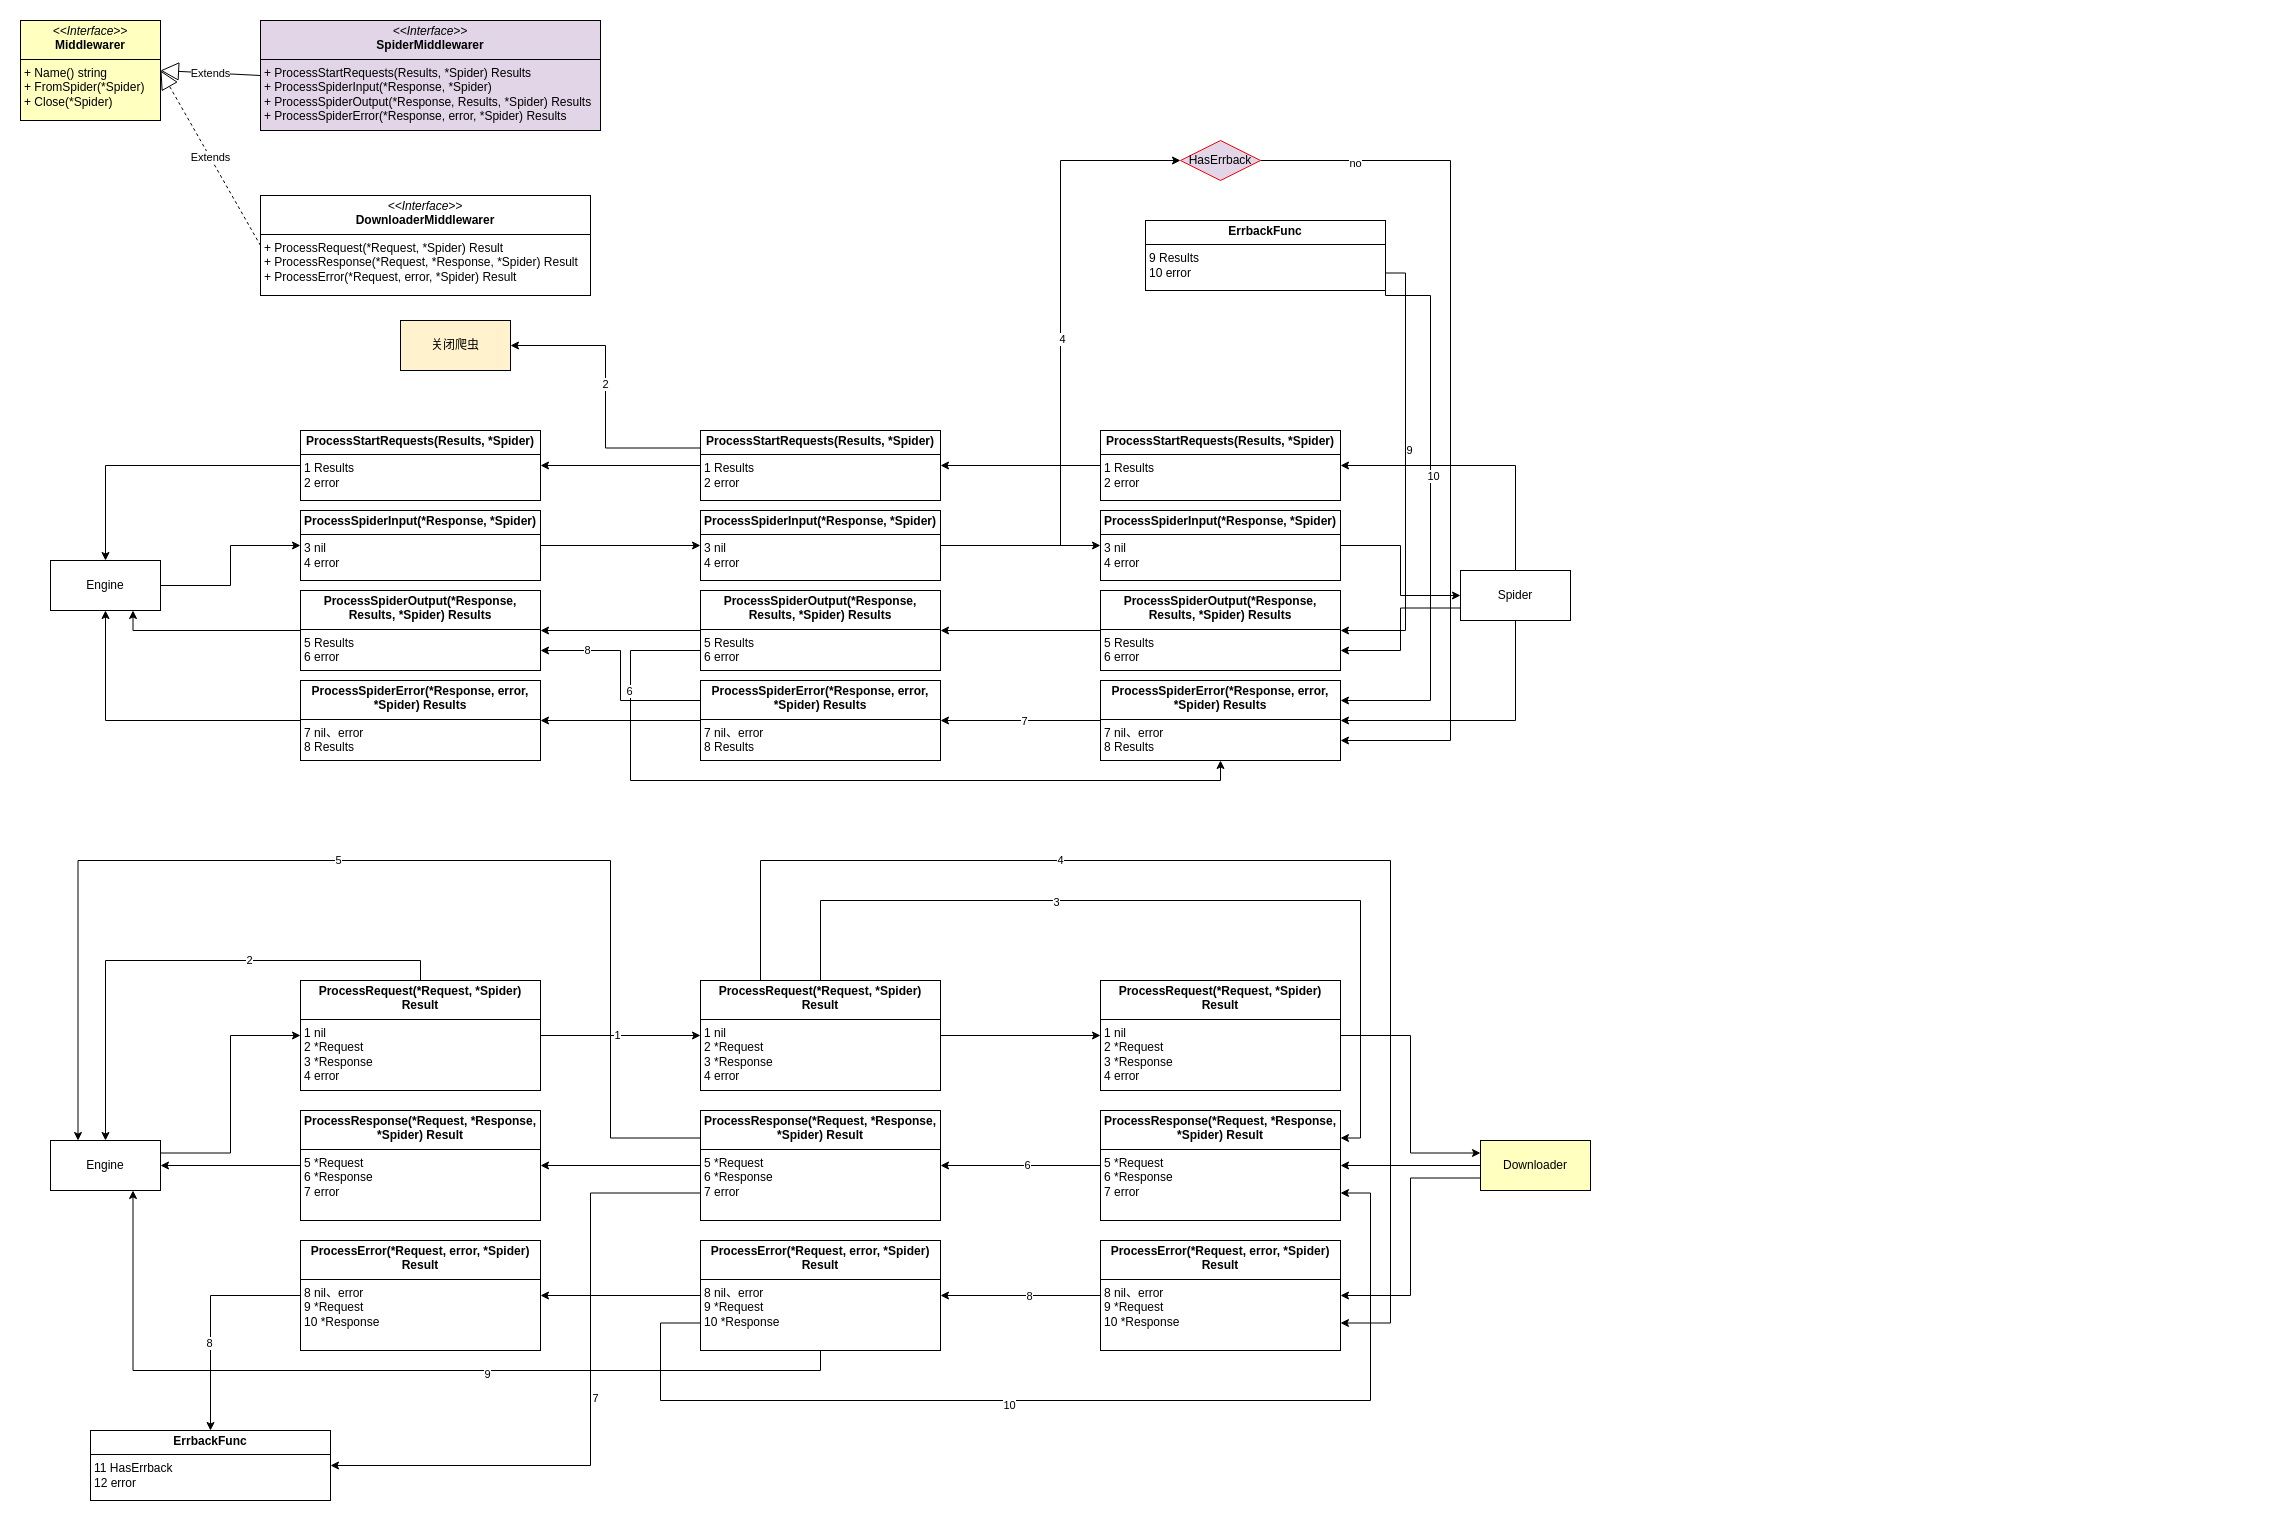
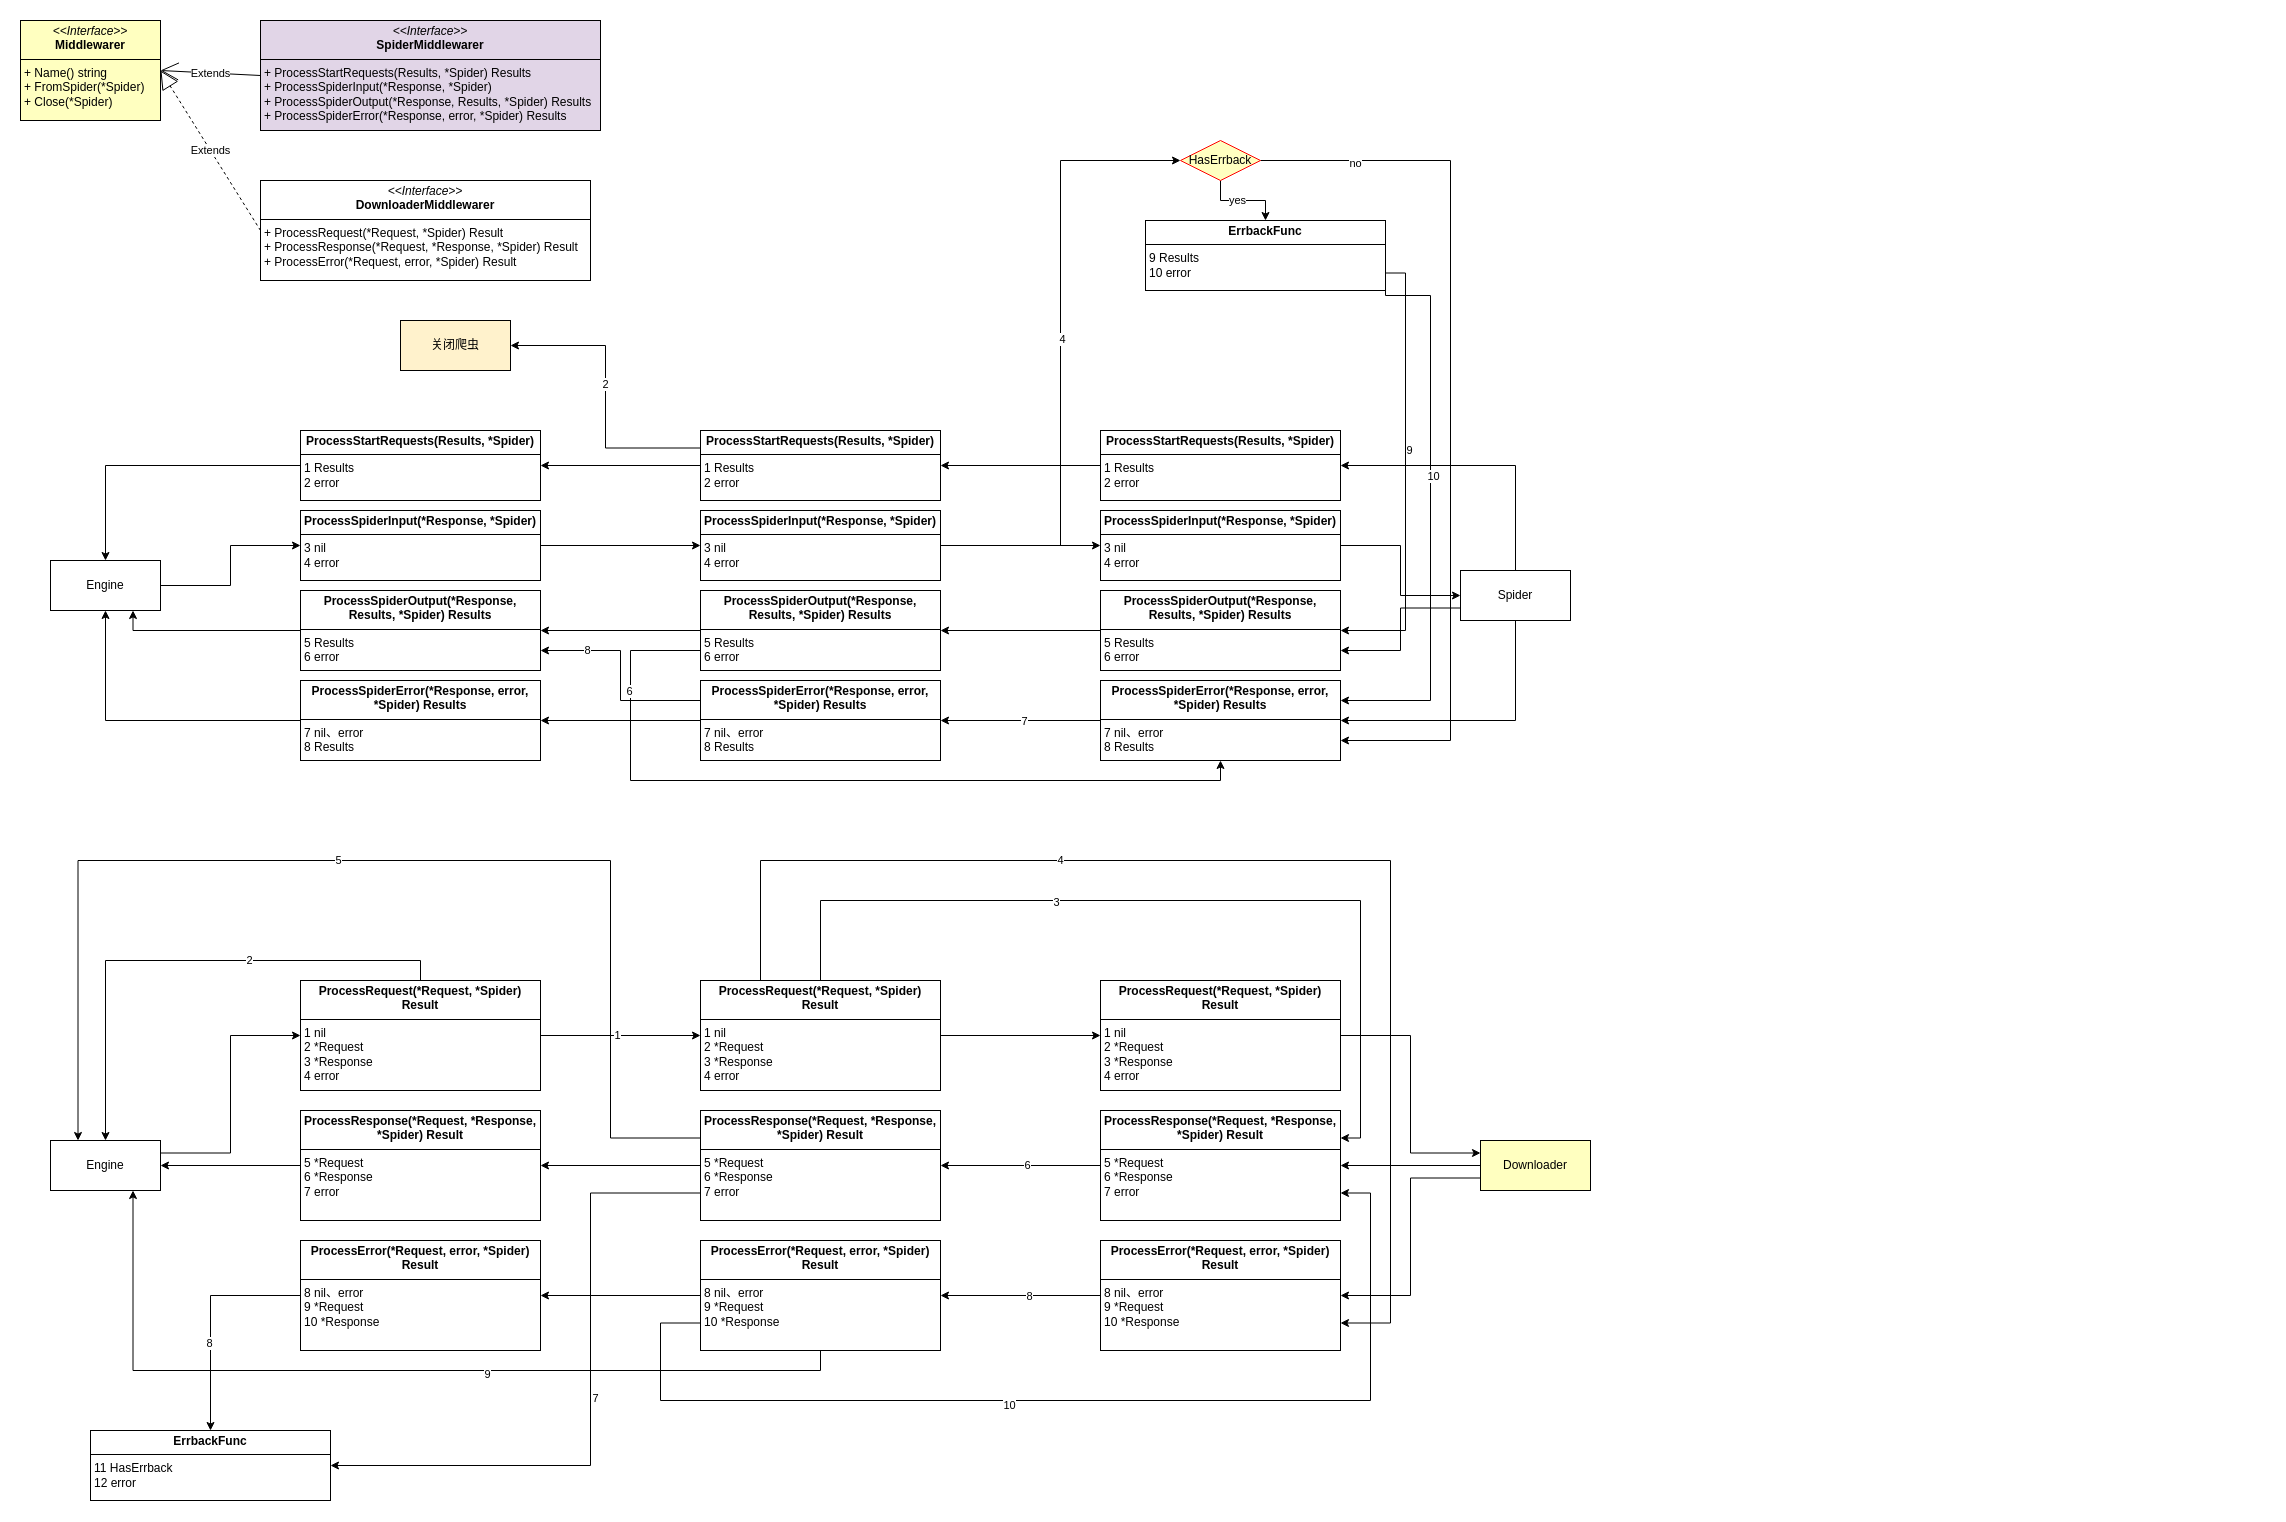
edge "<<Interface>> SpiderMiddlewarer + ProcessStartRequests(Results, *Spider) Results + ProcessSpiderInput(*Response, *Spider) + ProcessSpiderOutput(*Response, Results, *Spider) Results + ProcessSpiderError(*Response, error, *Spider) Results" -> "<<Interface>> Middlewarer + Name() string + FromSpider(*Spider) + Close(*Spider)": arrowhead block -> open
node "HasErrback": fillcolor #e1d5e7 -> #ffffc0
edge "HasErrback" -> "ErrbackFunc 9 Results 10 error": added, label "yes"
node "<<Interface>> DownloaderMiddlewarer + ProcessRequest(*Request, *Spider) Result + ProcessResponse(*Request, *Response, *Spider) Result + ProcessError(*Request, error, *Spider) Result": moved (426, 246) -> (426, 231)
